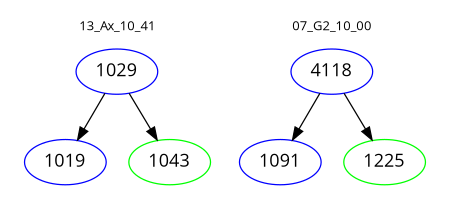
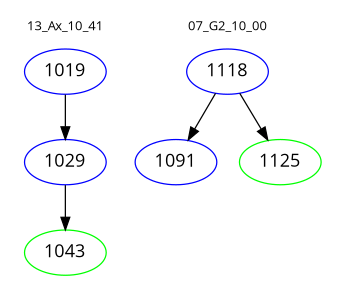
node "4118": label "4118" -> "1118"
edge "1029" -> "1019": reversed
node "1225": label "1225" -> "1125"
